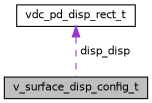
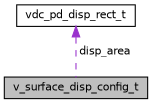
edge "v_surface_disp_config_t" -> "vdc_pd_disp_rect_t": label " disp_disp" -> " disp_area"
